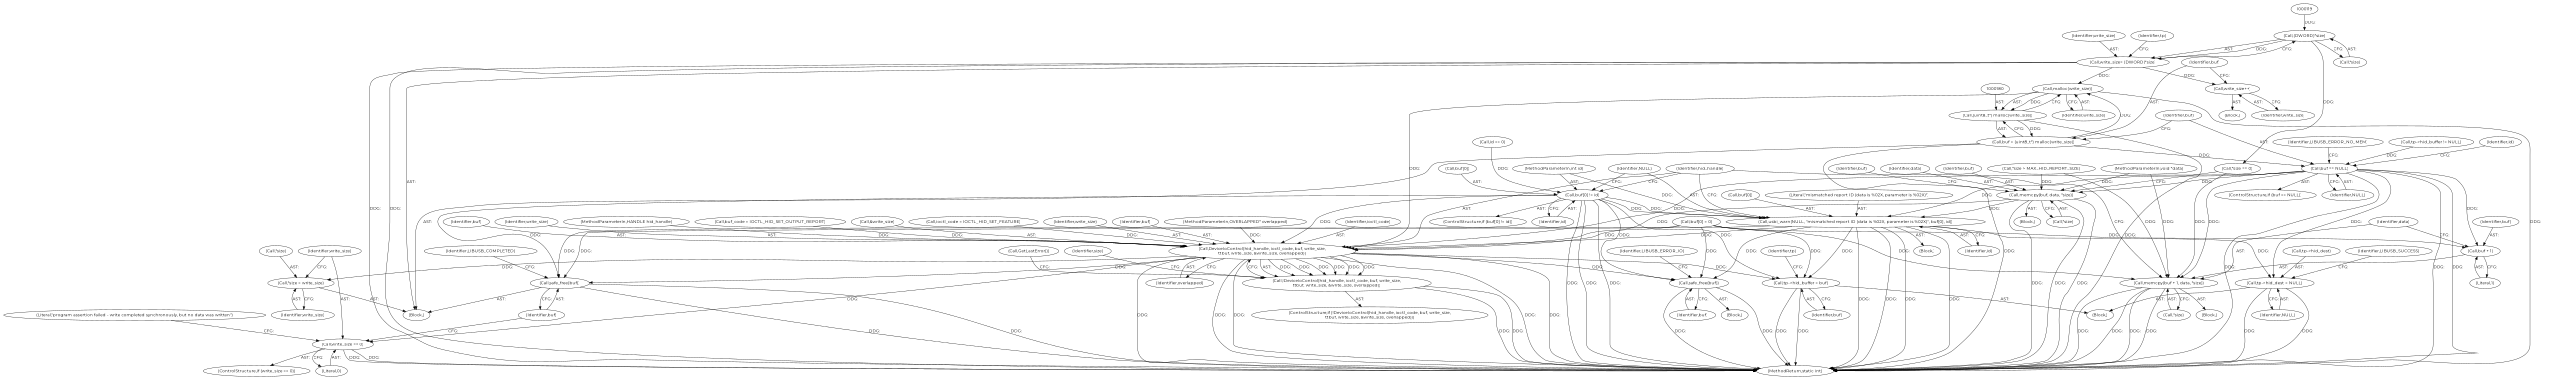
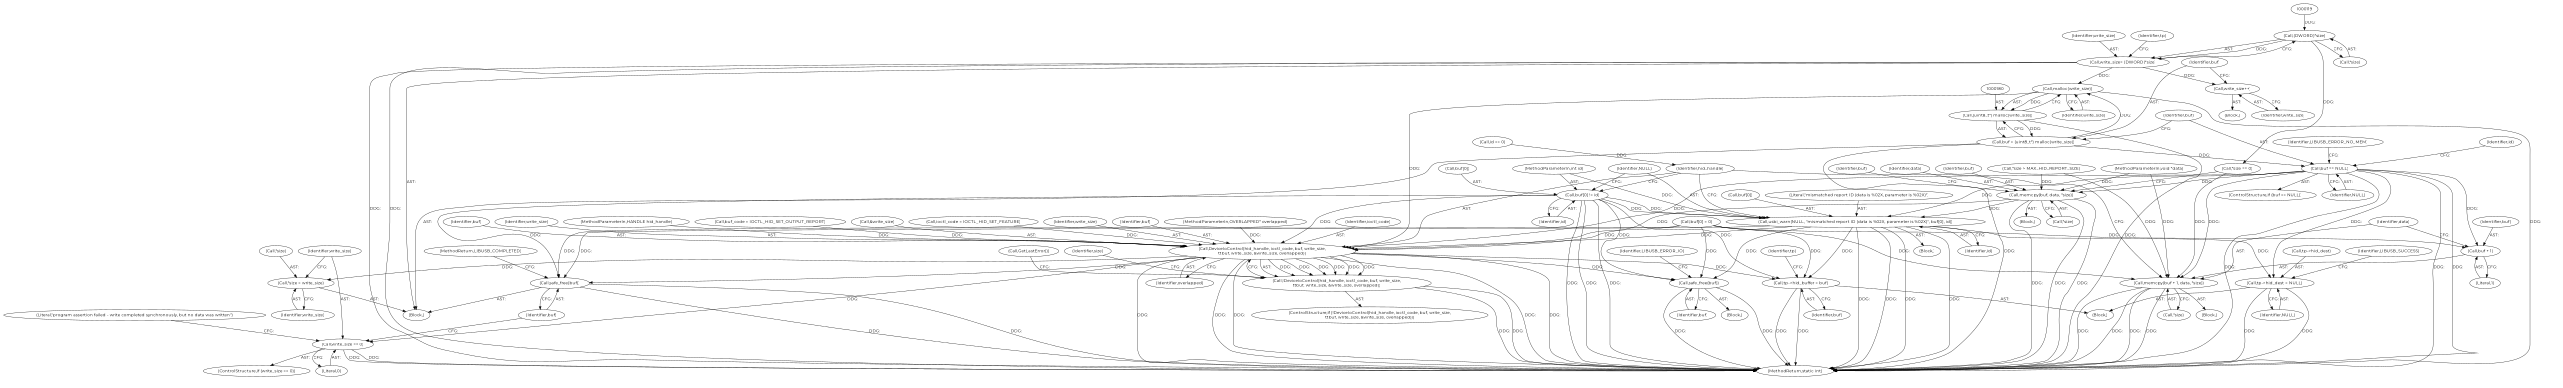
node "(Call,tp->hid_buffer != NULL)": removed
edge "(Call,id == 0)" -> "(Call,buf[0] != id)": now "(Call,id == 0)" -> "(Identifier,hid_handle)"
node "(ControlStructure,if (buf[0] != id))": removed
node "(Identifier,LIBUSB_COMPLETED)": label "(Identifier,LIBUSB_COMPLETED)" -> "(MethodReturn,LIBUSB_COMPLETED)"
